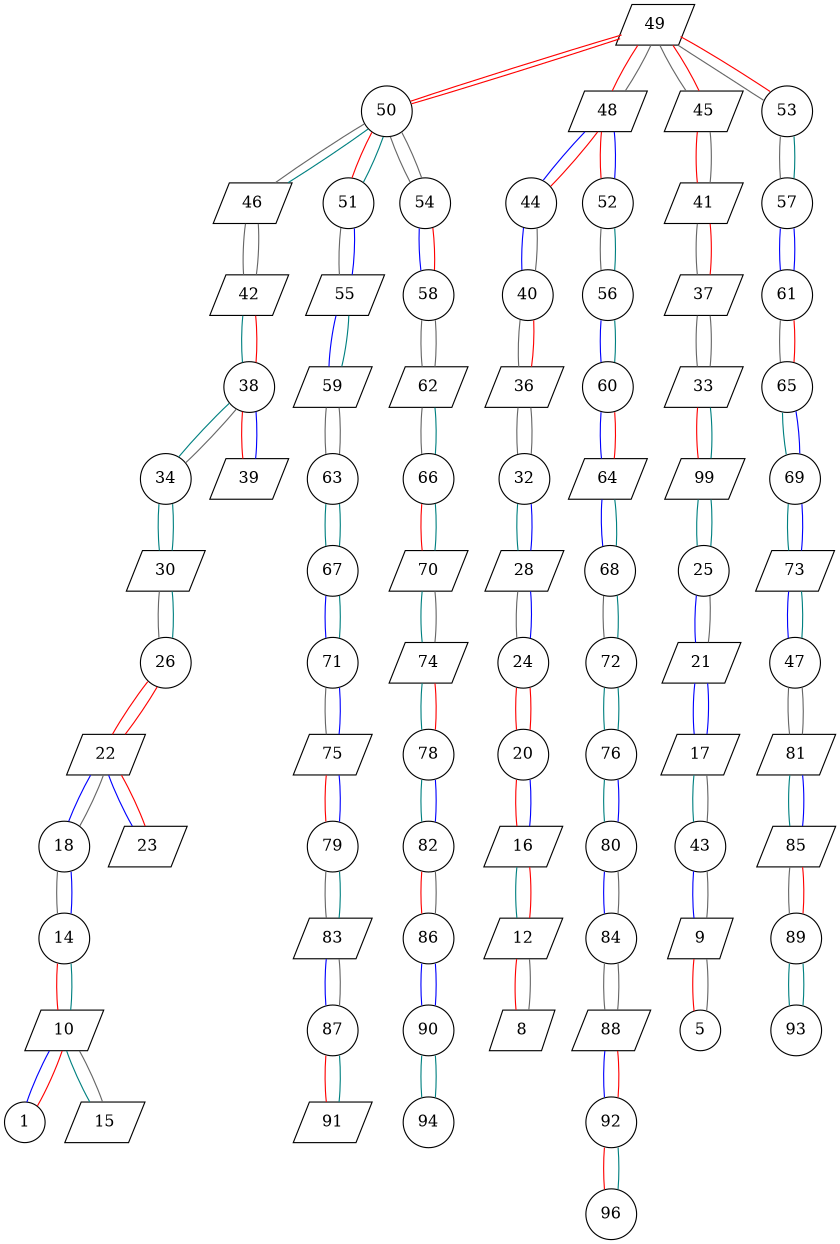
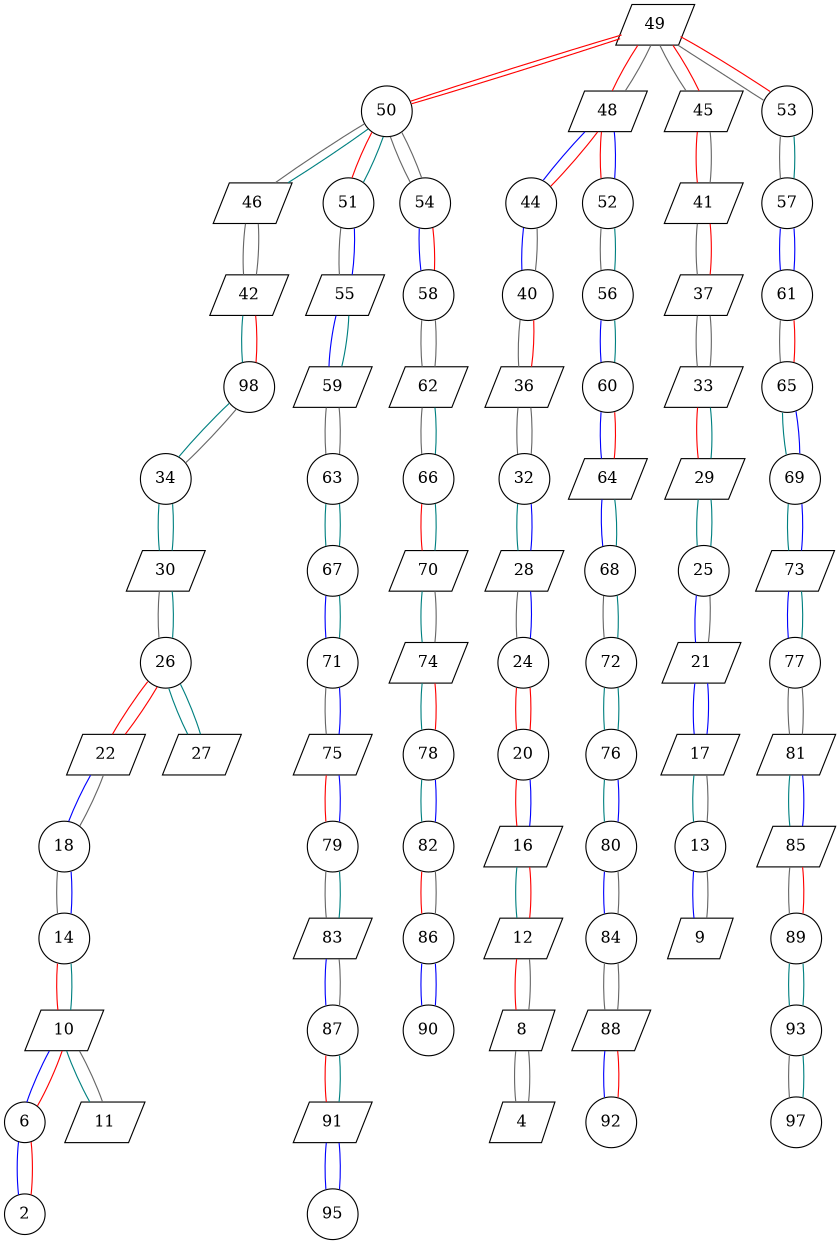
node "38": label "38" -> "98"
node "39": removed
node "99": label "99" -> "29"
node "47": label "47" -> "77"
node "27": added
node "23": removed
node "43": label "43" -> "13"
node "5": removed
node "1": label "1" -> "6"
node "15": label "15" -> "11"
node "94": removed
node "4": added
node "97": added
node "2": added
node "95": added
node "96": removed
